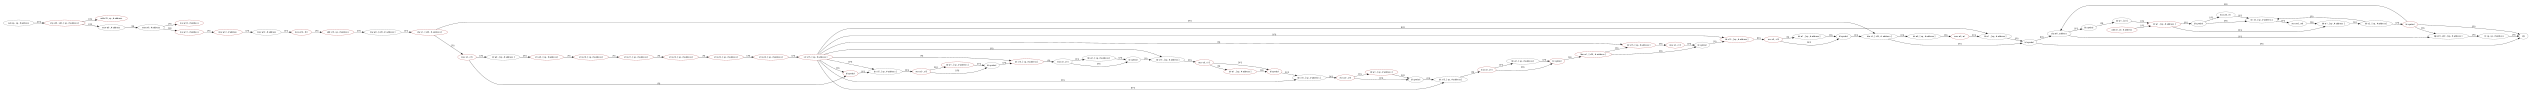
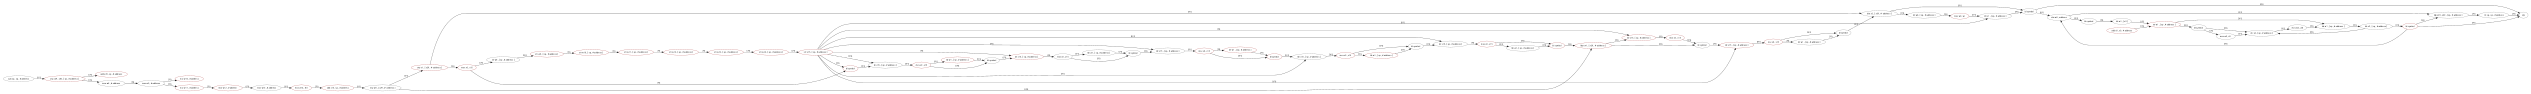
edge "stur w0 , [ x29 , #- address ]" -> "ldur w1 , [ x29 , #- address ]": added, label "DFG"
